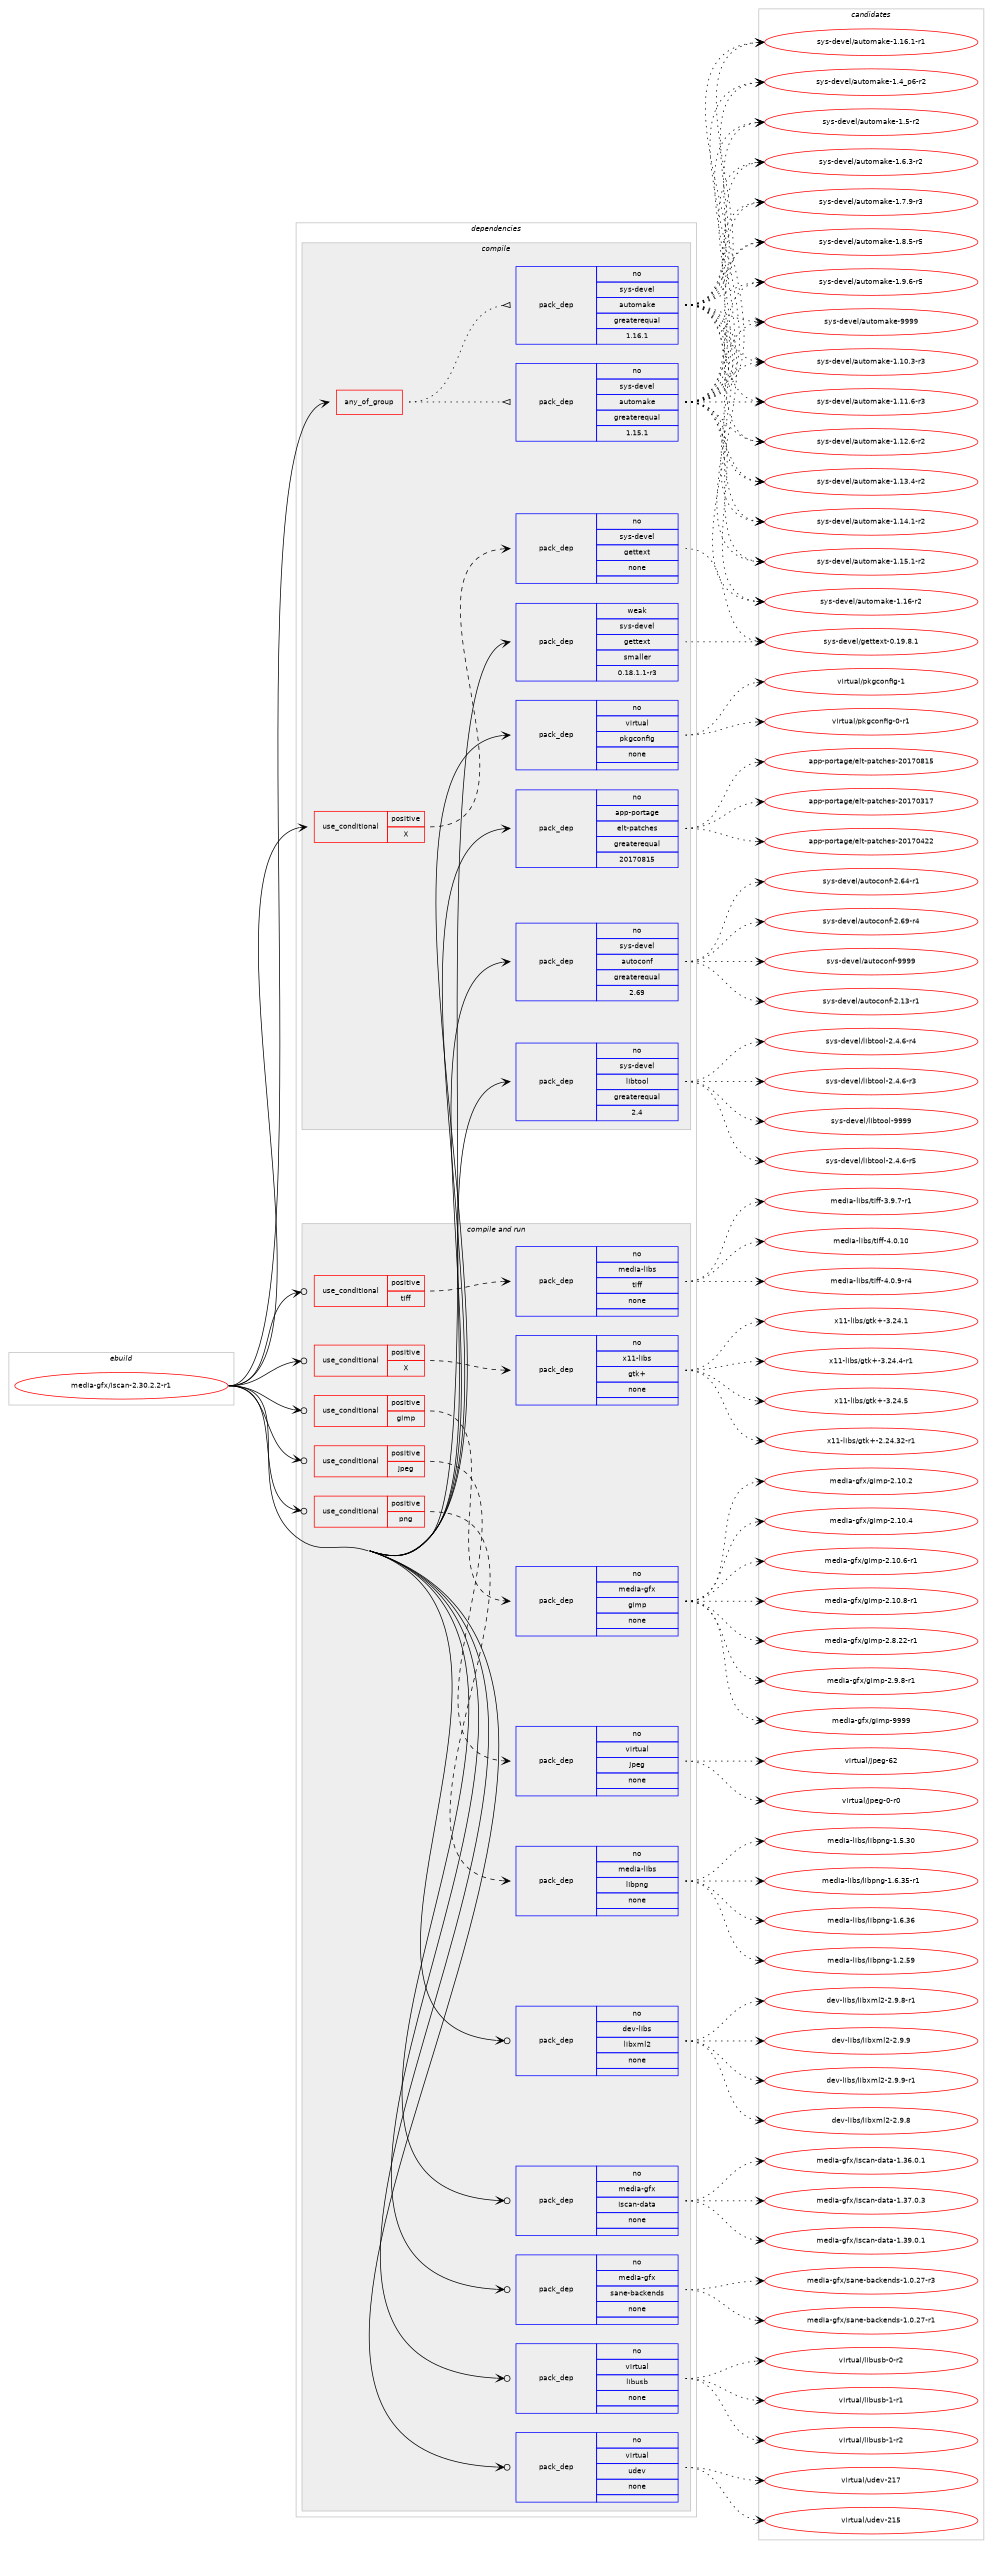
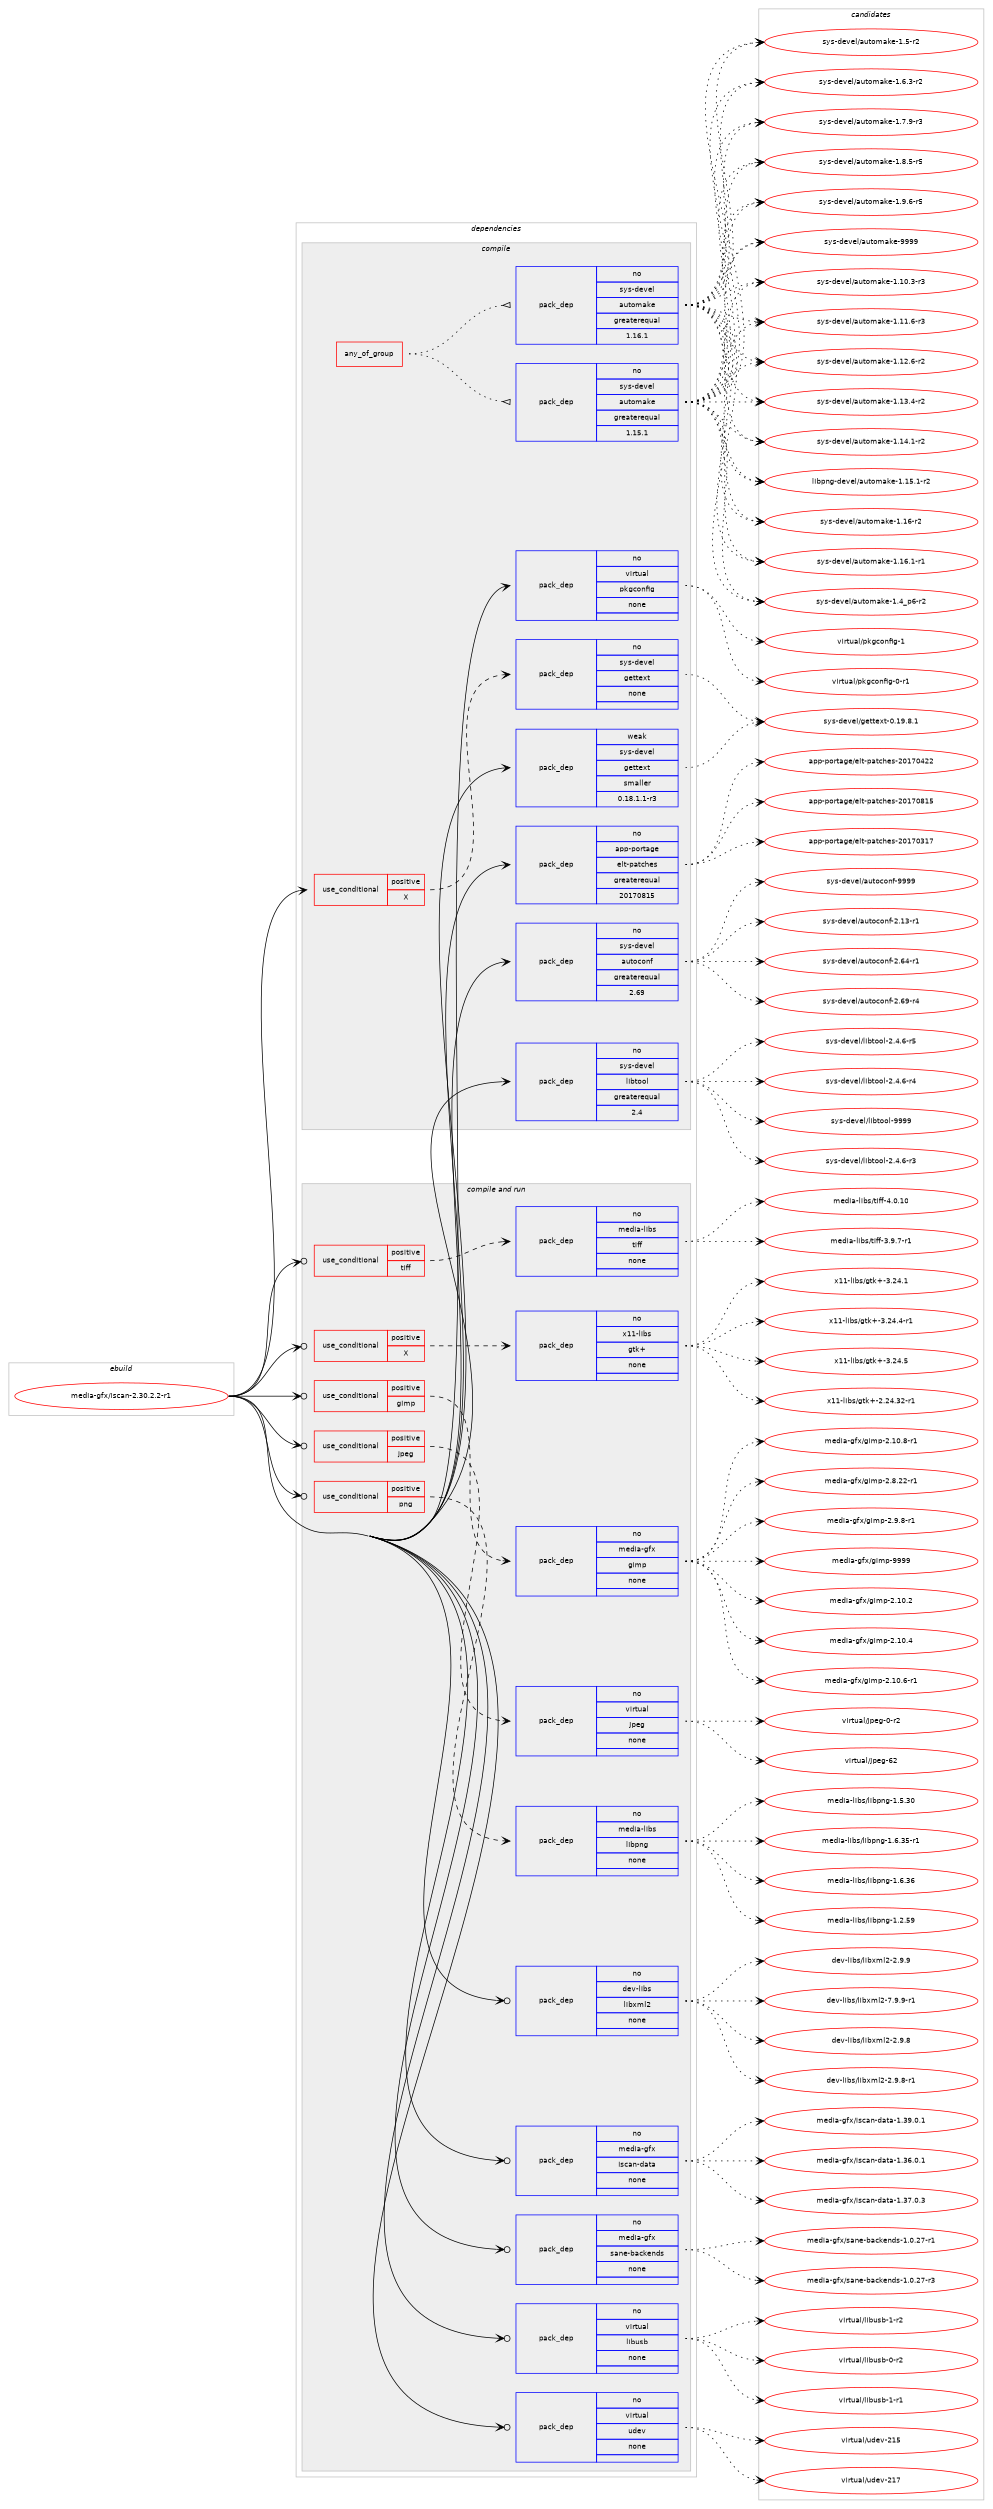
node "sys-devel/automake-1.15.1-r2": label "sys-devel/automake-1.15.1-r2" -> "libpng-devel/automake-1.15.1-r2"
edge "media-gfx/iscan-2.30.2.2-r1" -> "any_of_group": removed
node "media-libs/tiff-4.0.9-r4": removed
node "virtual/jpeg-0-r0": label "virtual/jpeg-0-r0" -> "virtual/jpeg-0-r2"
node "dev-libs/libxml2-2.9.9-r1": label "dev-libs/libxml2-2.9.9-r1" -> "dev-libs/libxml2-7.9.9-r1"
